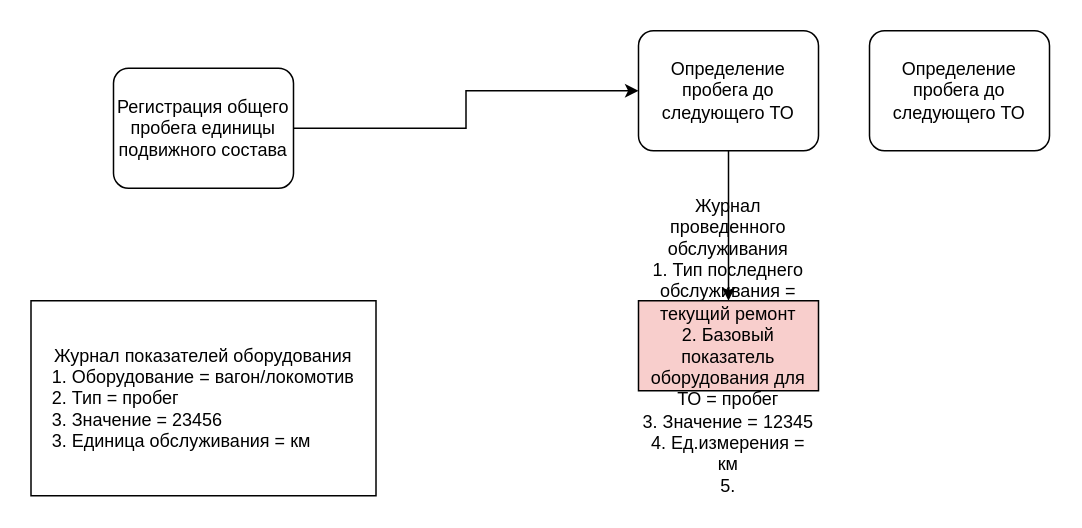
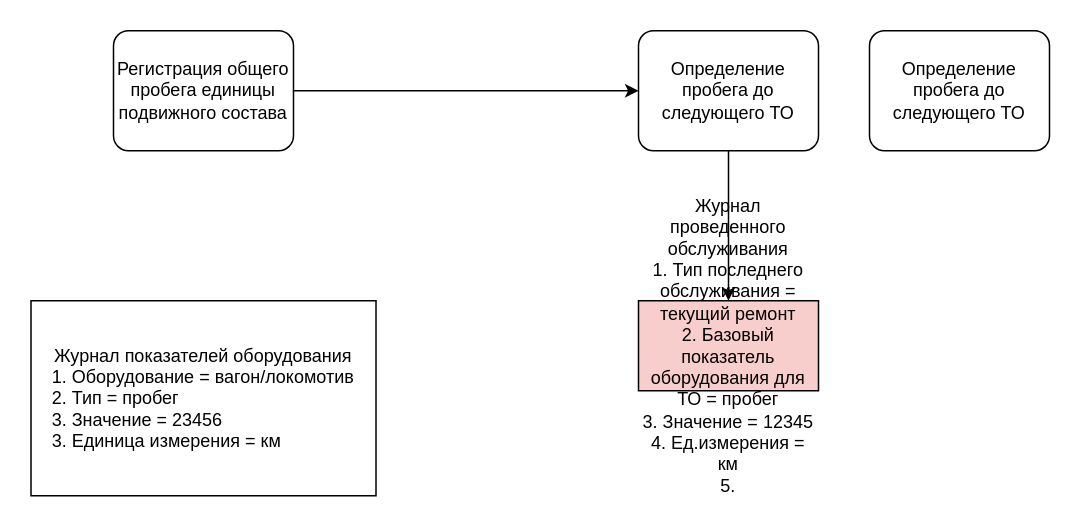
node "Регистрация общего пробега единицы подвижного состава": moved (203, 128) -> (203, 91)
node "Журнал показателей оборудования 1. Оборудование = вагон/локомотив 2. Тип = пробег 3. Значение = 23456 3. Единица обслуживания = км": label "Журнал показателей оборудования 1. Оборудование = вагон/локомотив 2. Тип = пробег 3. Значение = 23456 3. Единица обслуживания = км" -> "Журнал показателей оборудования 1. Оборудование = вагон/локомотив 2. Тип = пробег 3. Значение = 23456 3. Единица измерения = км"
